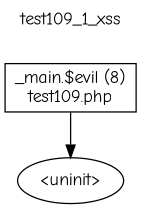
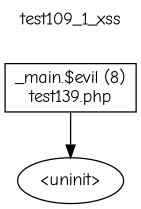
node "_main.$evil (8) test109.php": label "_main.$evil (8) test109.php" -> "_main.$evil (8) test139.php"
